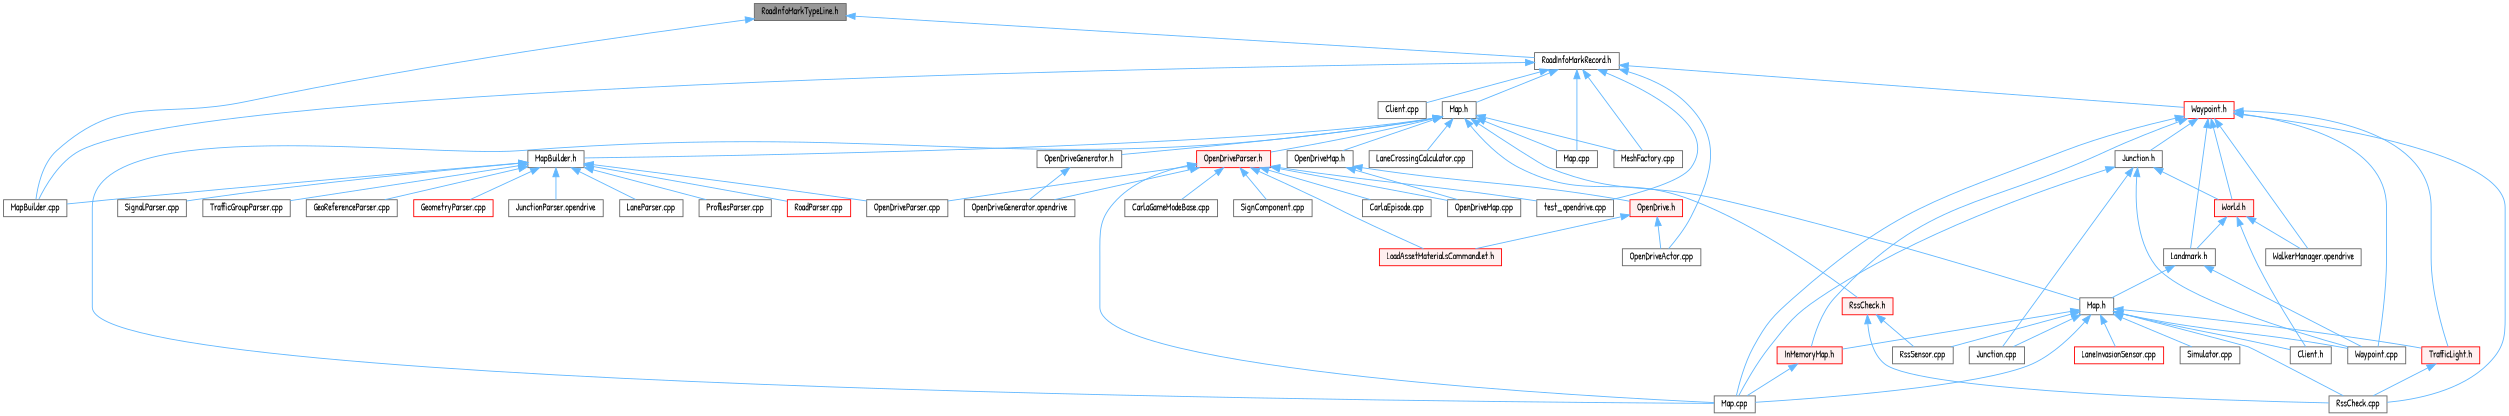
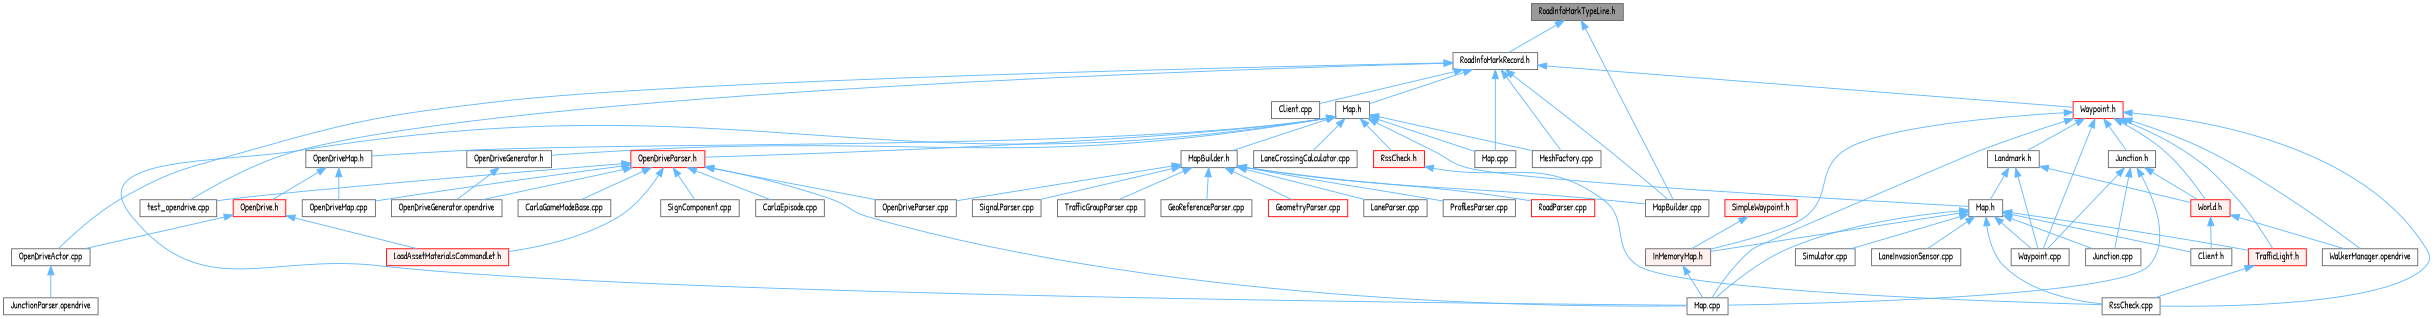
edge "JunctionParser.opendrive" -> "MapBuilder.h": now "JunctionParser.opendrive" -> "OpenDriveActor.cpp"
node "SimpleWaypoint.h": added
edge "Landmark.h" -> "World.h": reversed
node "InMemoryMap.h": color red -> grey40
node "RssSensor.cpp": removed
node "LaneInvasionSensor.cpp": color red -> grey40
